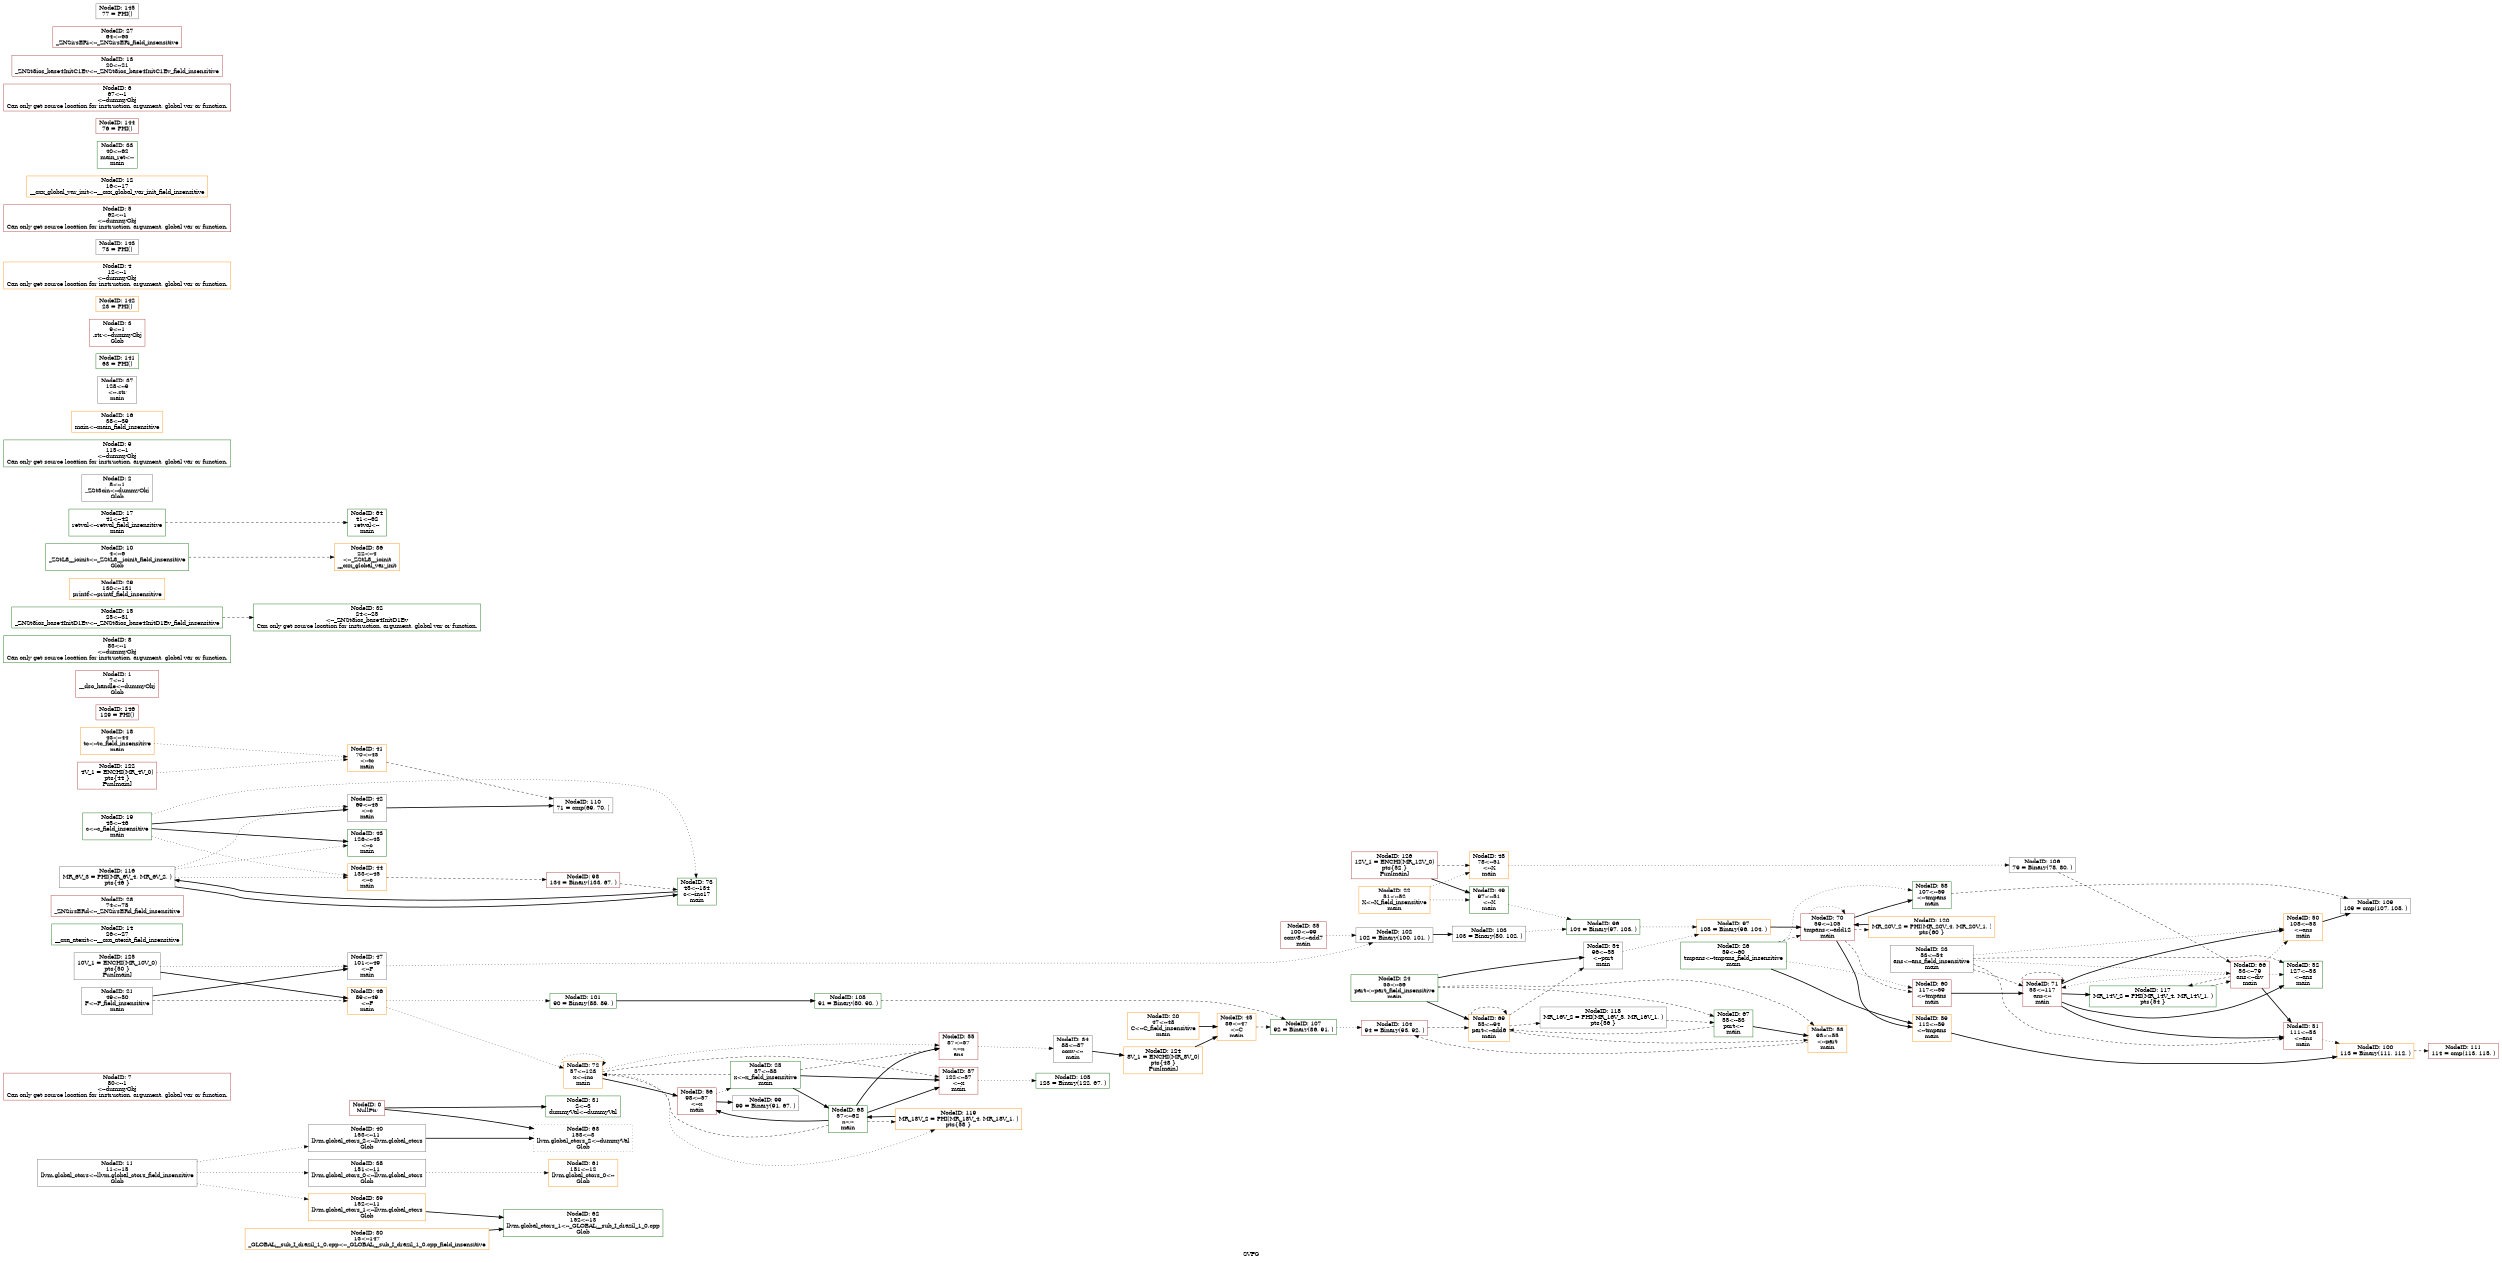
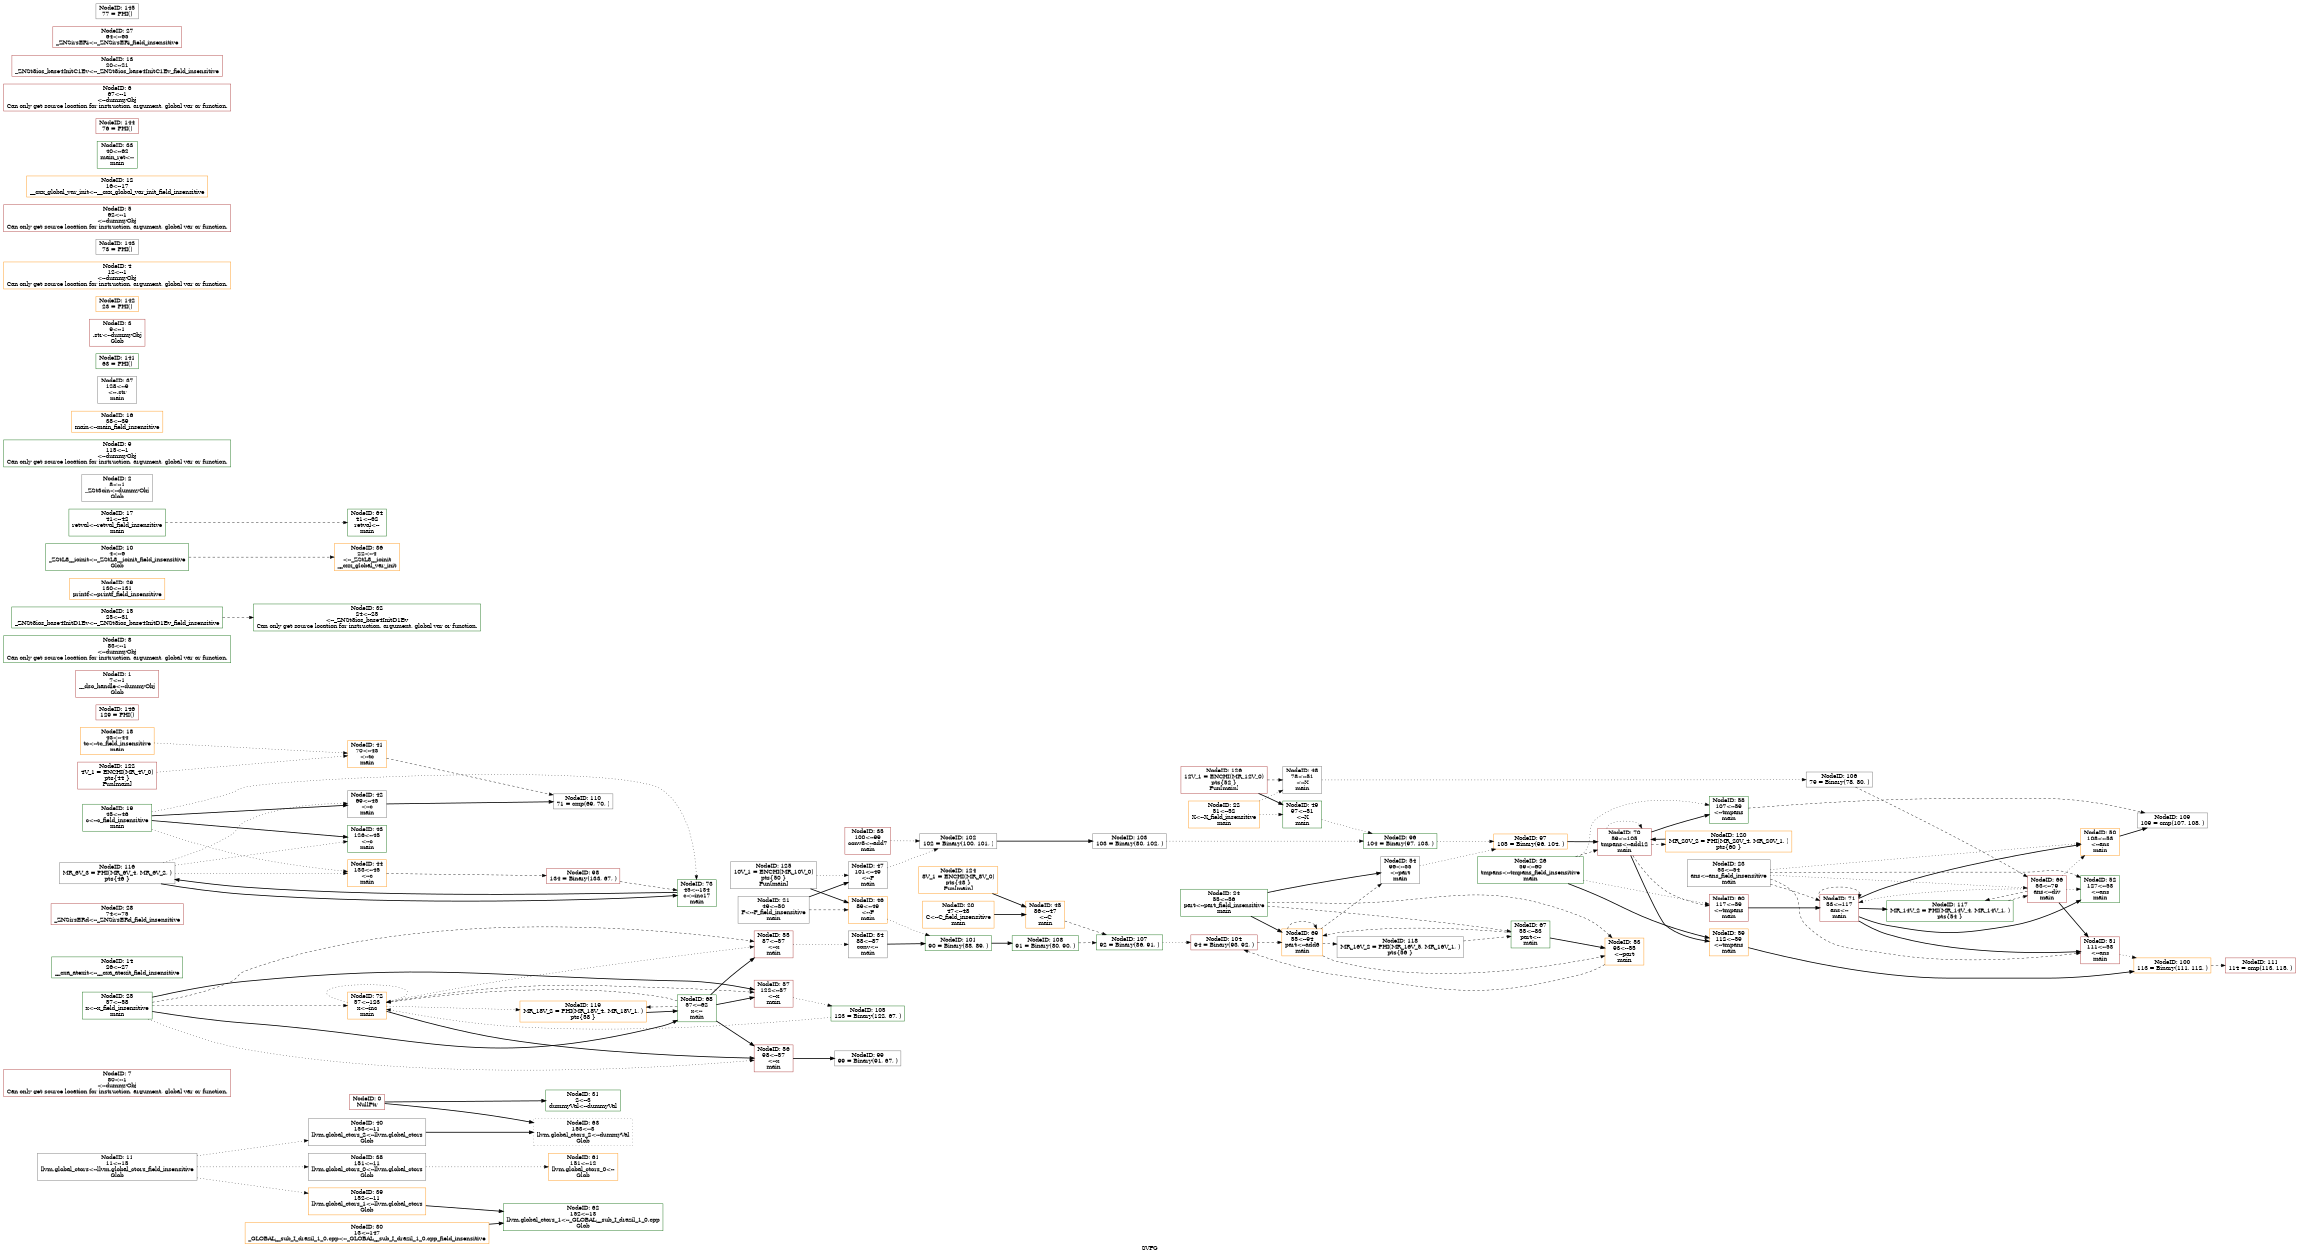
node "NodeID: 48": color darkorange -> gray40
edge "NodeID: 46" -> "NodeID: 72": now "NodeID: 105" -> "NodeID: 72"
edge "NodeID: 34" -> "NodeID: 124": now "NodeID: 34" -> "NodeID: 101"
node "NodeID: 55": text "ans" -> "main"
edge "NodeID: 56" -> "NodeID: 25": reversed
